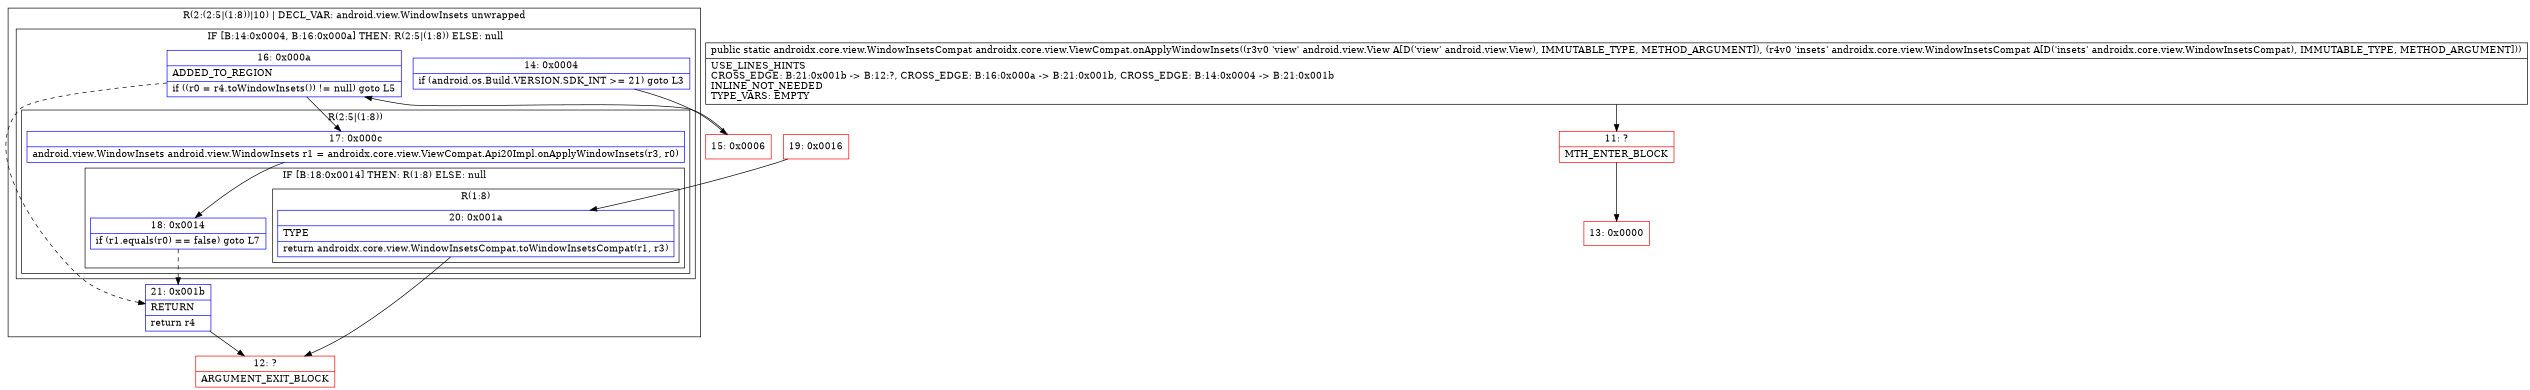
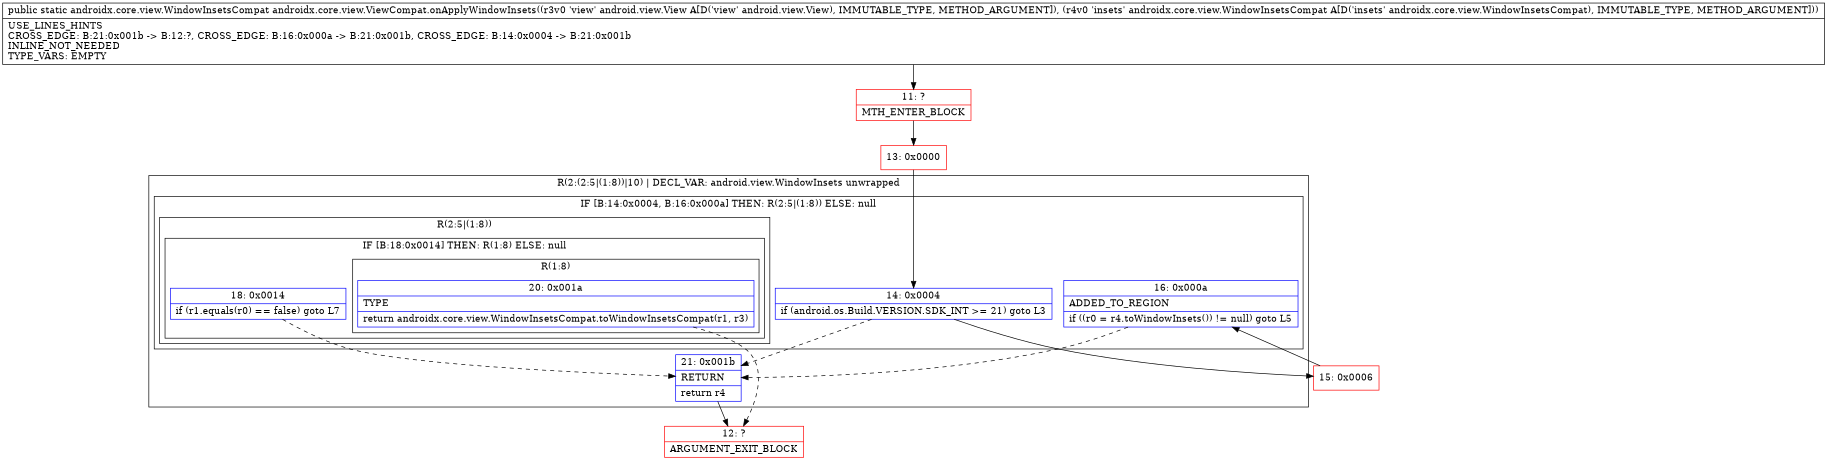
node "17: 0x000c": removed
node "19: 0x0016": removed
edge "13: 0x0000" -> "14: 0x0004": added
edge "20: 0x001a" -> "12: ?": style solid -> dashed
edge "14: 0x0004" -> "21: 0x001b": added
